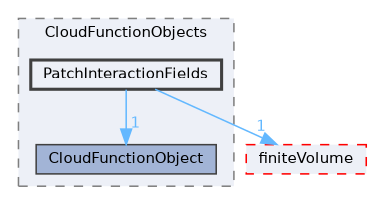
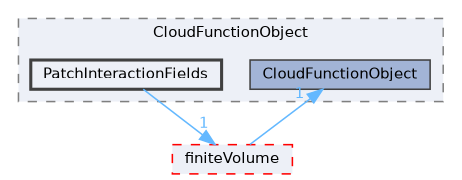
cluster "CloudFunctionObjects": label "CloudFunctionObjects" -> "CloudFunctionObject"
edge "PatchInteractionFields" -> "CloudFunctionObject": now "finiteVolume" -> "CloudFunctionObject"
